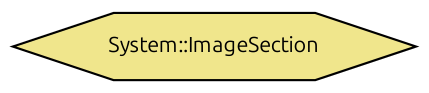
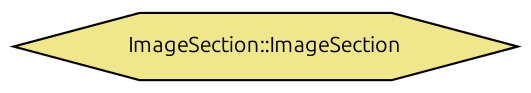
node "System::ImageSection": label "System::ImageSection" -> "ImageSection::ImageSection"
